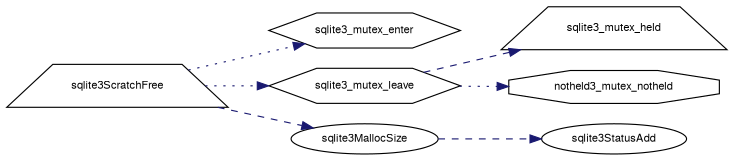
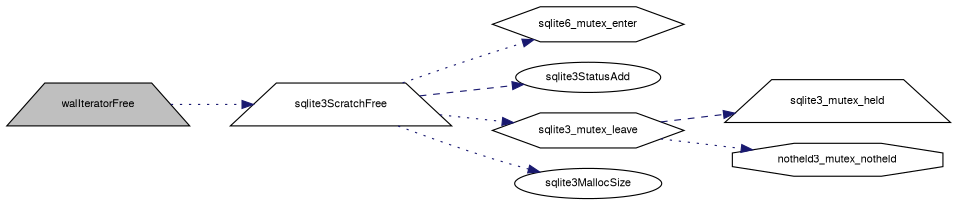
node "sqlite3_mutex_enter": label "sqlite3_mutex_enter" -> "sqlite6_mutex_enter"
node "walIteratorFree": added
edge "sqlite3ScratchFree" -> "sqlite3MallocSize": style dashed -> dotted
edge "sqlite3MallocSize" -> "sqlite3StatusAdd": now "sqlite3ScratchFree" -> "sqlite3StatusAdd"
